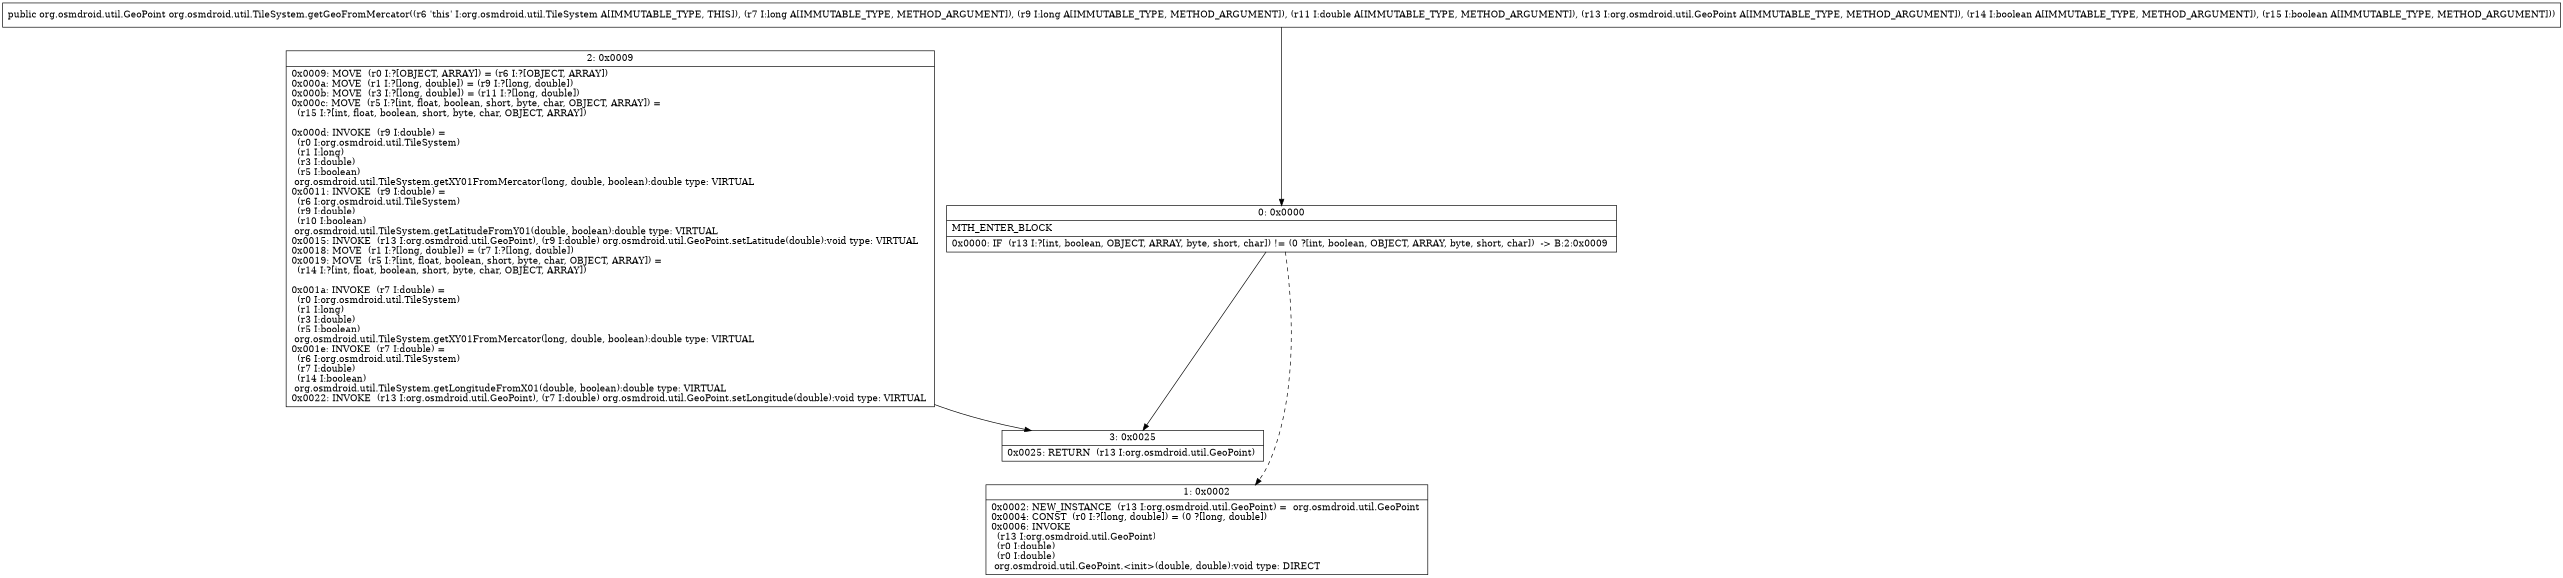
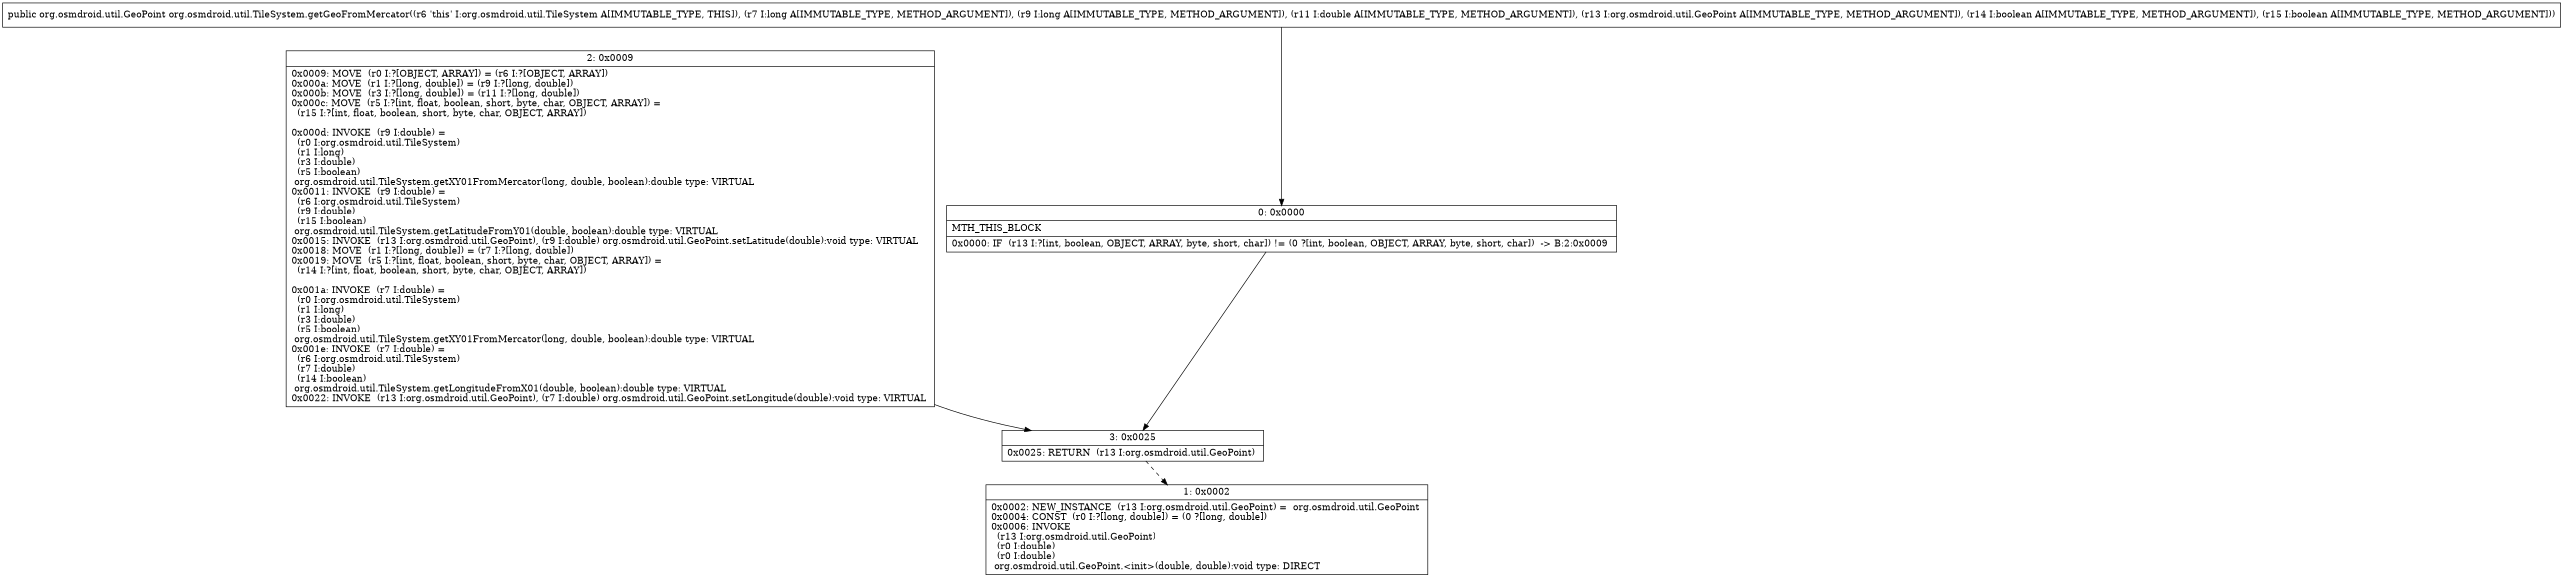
node "2: 0x0009": text "(r10 I:boolean)" -> "(r15 I:boolean)"
node "0: 0x0000": text "MTH_ENTER_BLOCK" -> "MTH_THIS_BLOCK"
edge "0: 0x0000" -> "1: 0x0002": now "3: 0x0025" -> "1: 0x0002"
